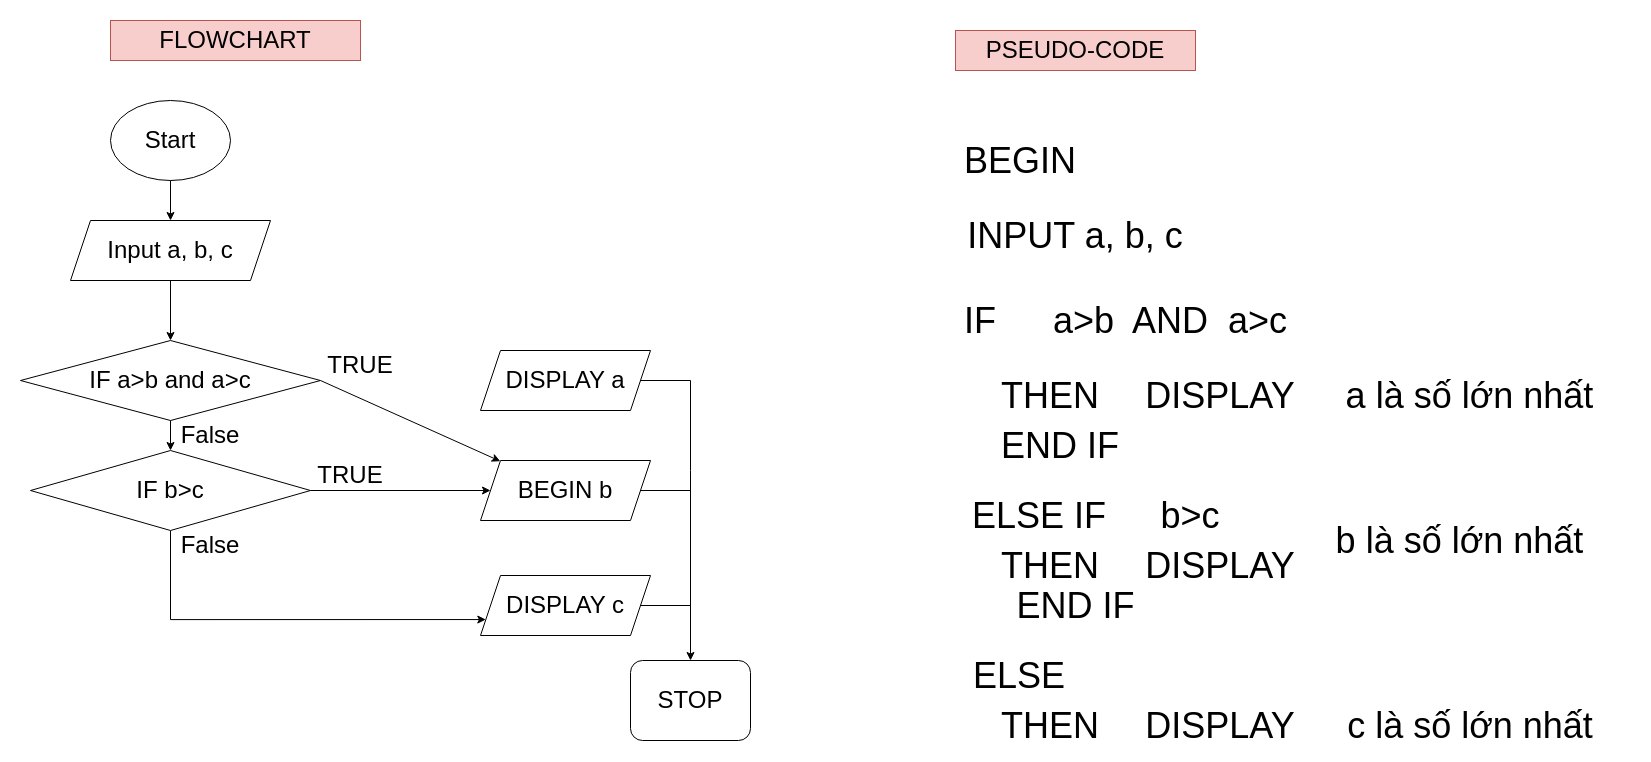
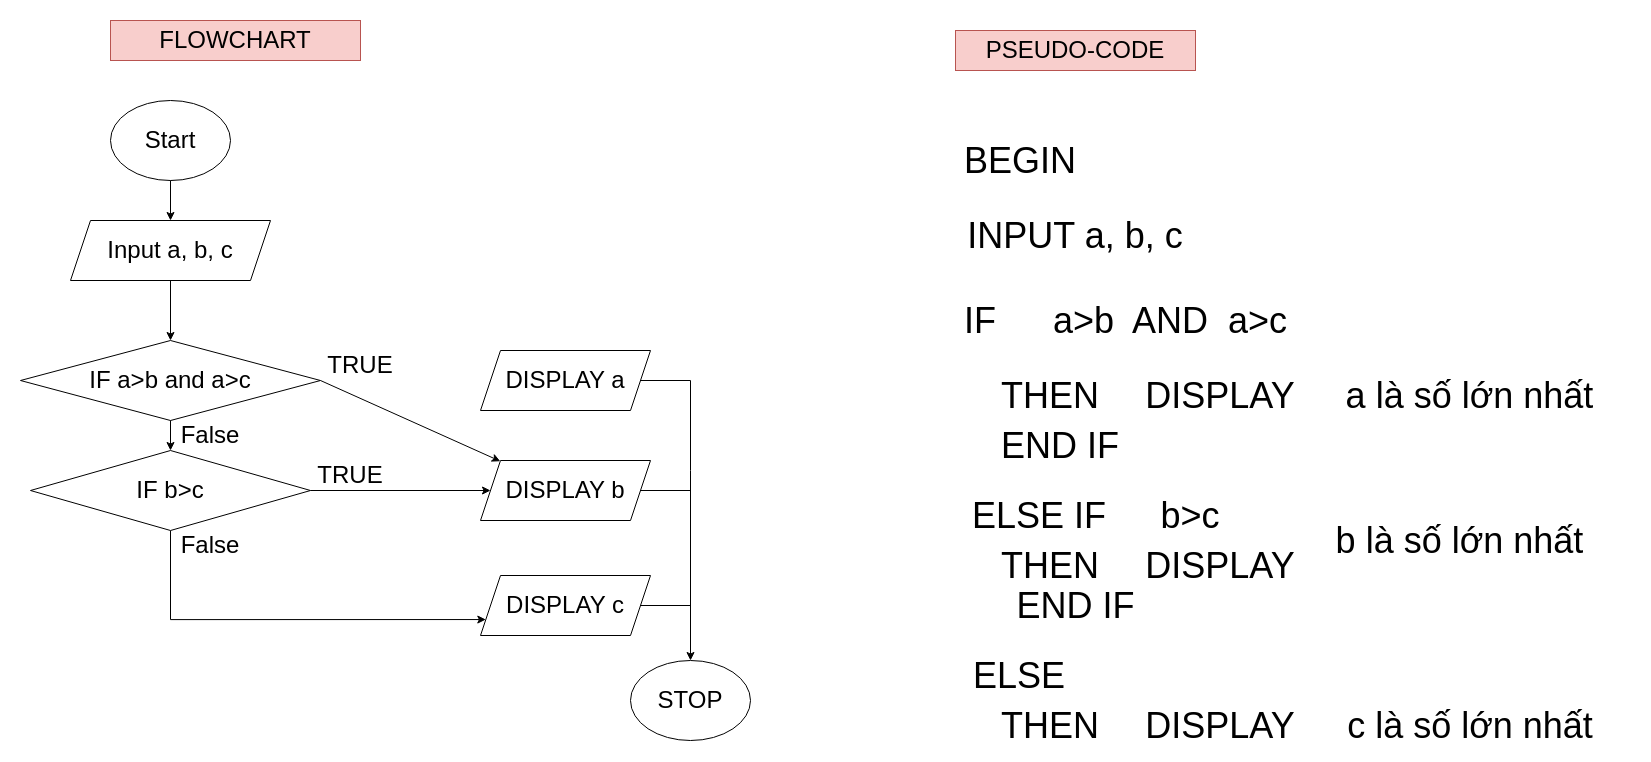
node "BEGIN b": label "BEGIN b" -> "DISPLAY b"
node "STOP": shape rounded rectangle -> ellipse
